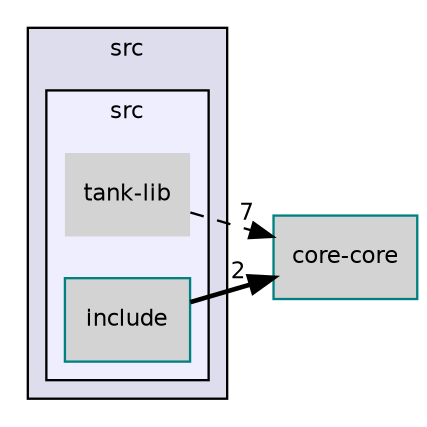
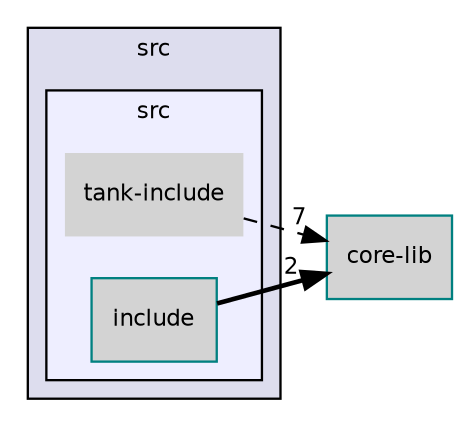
node "tank-lib": label "tank-lib" -> "tank-include"
node "core-core": label "core-core" -> "core-lib"
